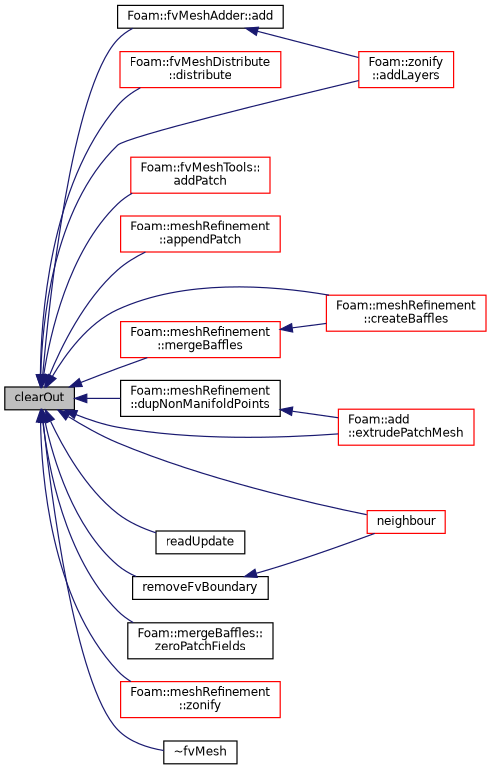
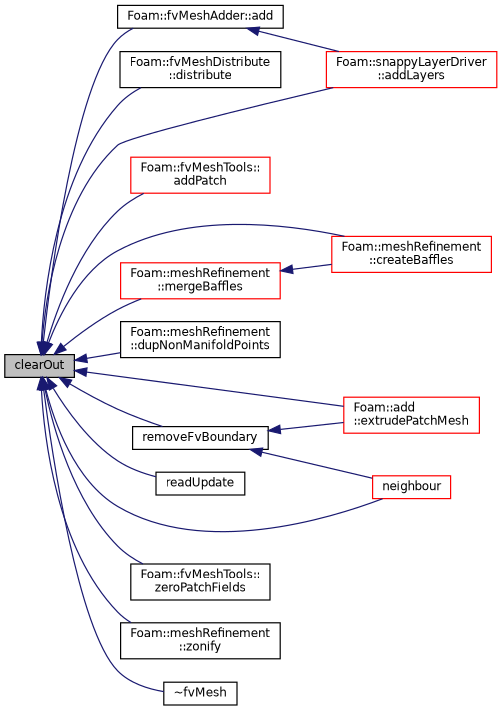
node "Foam::fvMeshDistribute ::distribute": color red -> black
node "Foam::zonify ::addLayers": label "Foam::zonify ::addLayers" -> "Foam::snappyLayerDriver ::addLayers"
node "Foam::meshRefinement ::appendPatch": removed
edge "Foam::add ::extrudePatchMesh" -> "Foam::meshRefinement ::dupNonManifoldPoints": now "Foam::add ::extrudePatchMesh" -> "removeFvBoundary"
node "Foam::mergeBaffles:: zeroPatchFields": label "Foam::mergeBaffles:: zeroPatchFields" -> "Foam::fvMeshTools:: zeroPatchFields"
node "Foam::meshRefinement ::zonify": color red -> black
